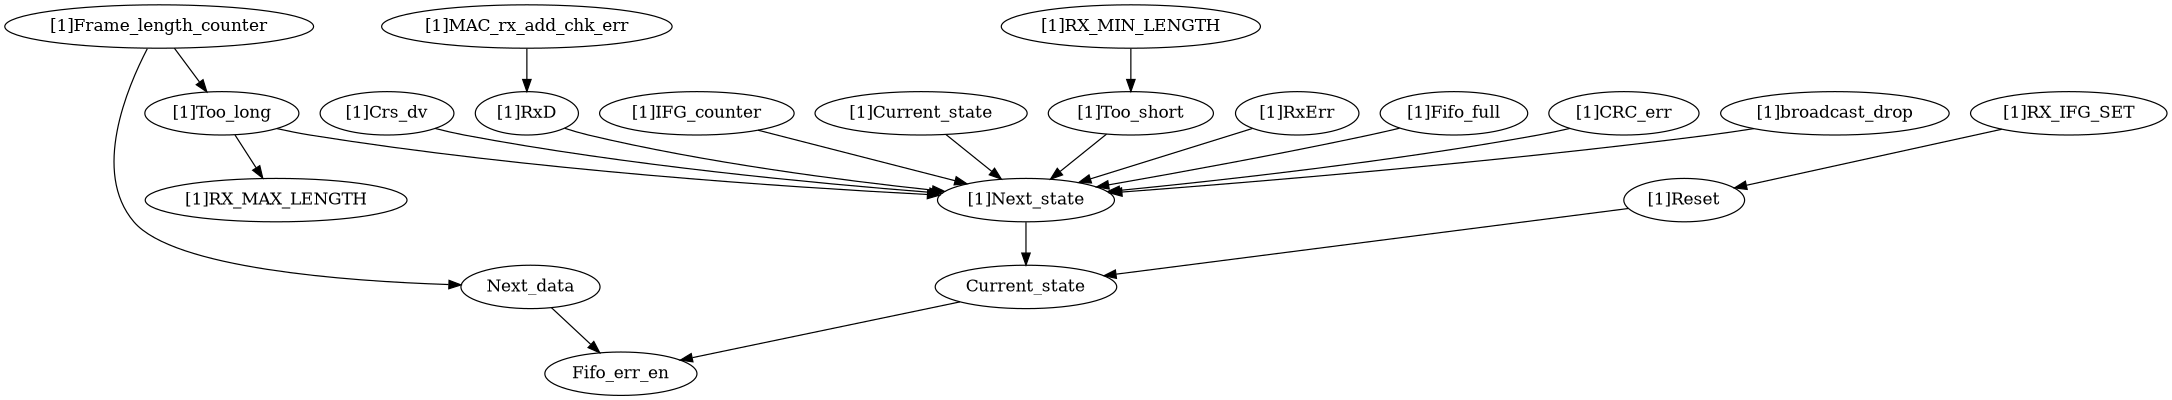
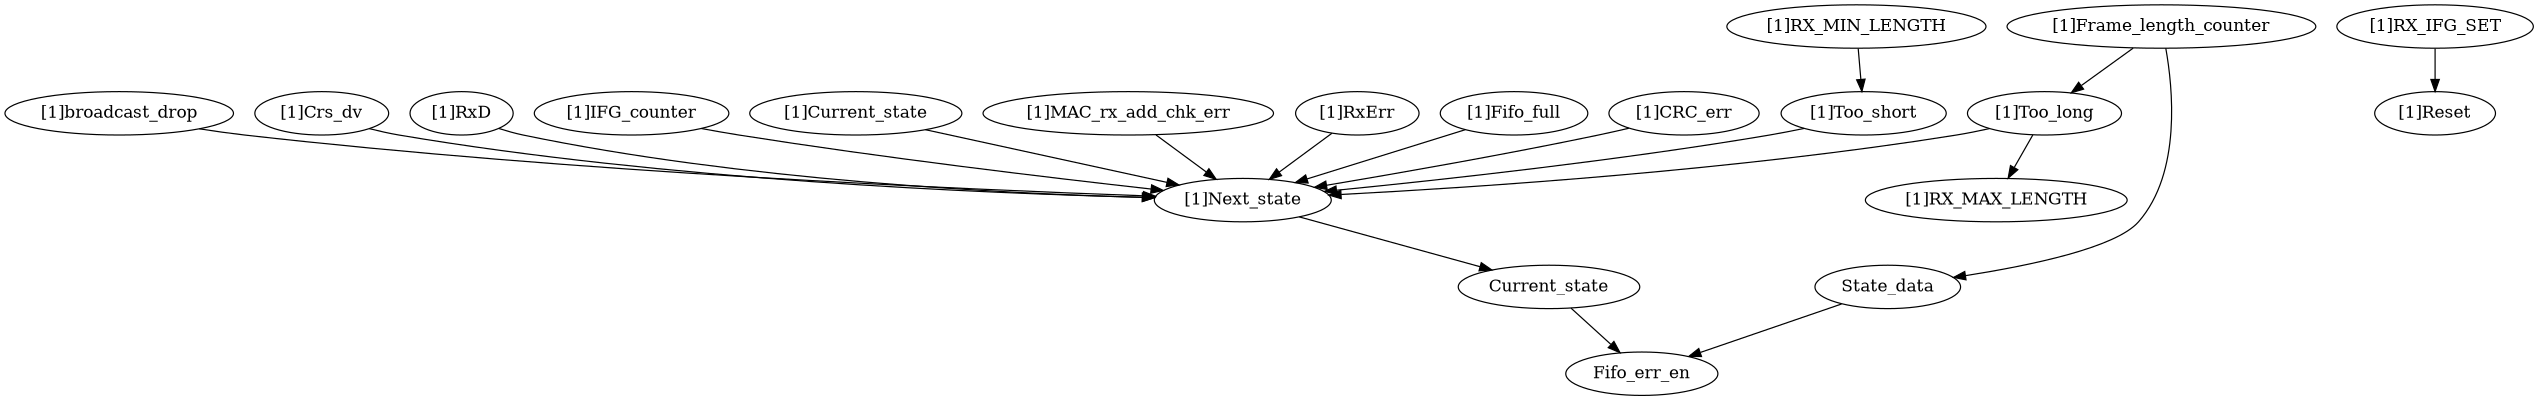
edge "[1]MAC_rx_add_chk_err" -> "[1]RxD": now "[1]MAC_rx_add_chk_err" -> "[1]Next_state"
edge "[1]Reset" -> "Current_state": removed
node "Next_data": label "Next_data" -> "State_data"
